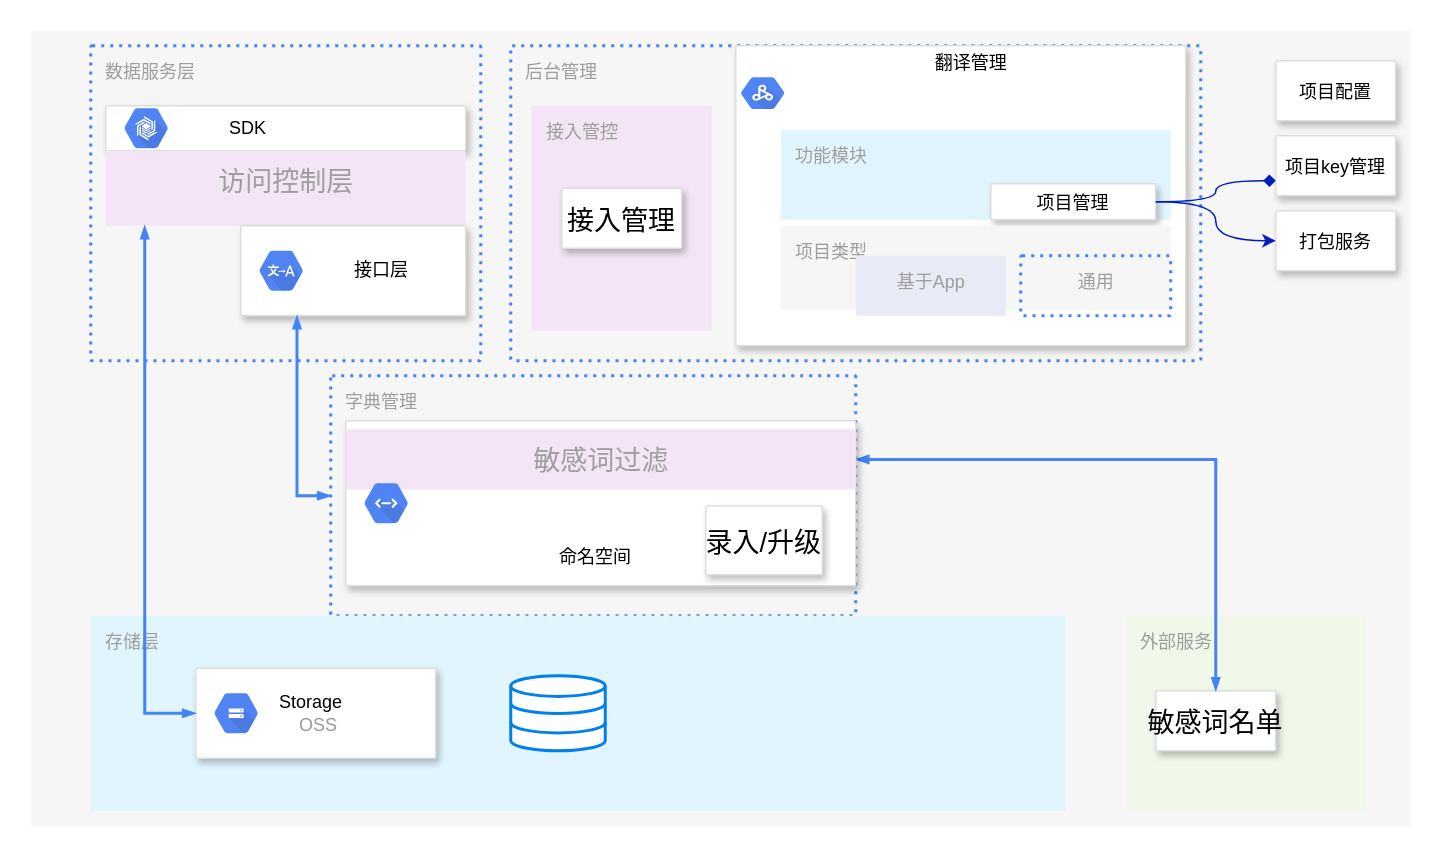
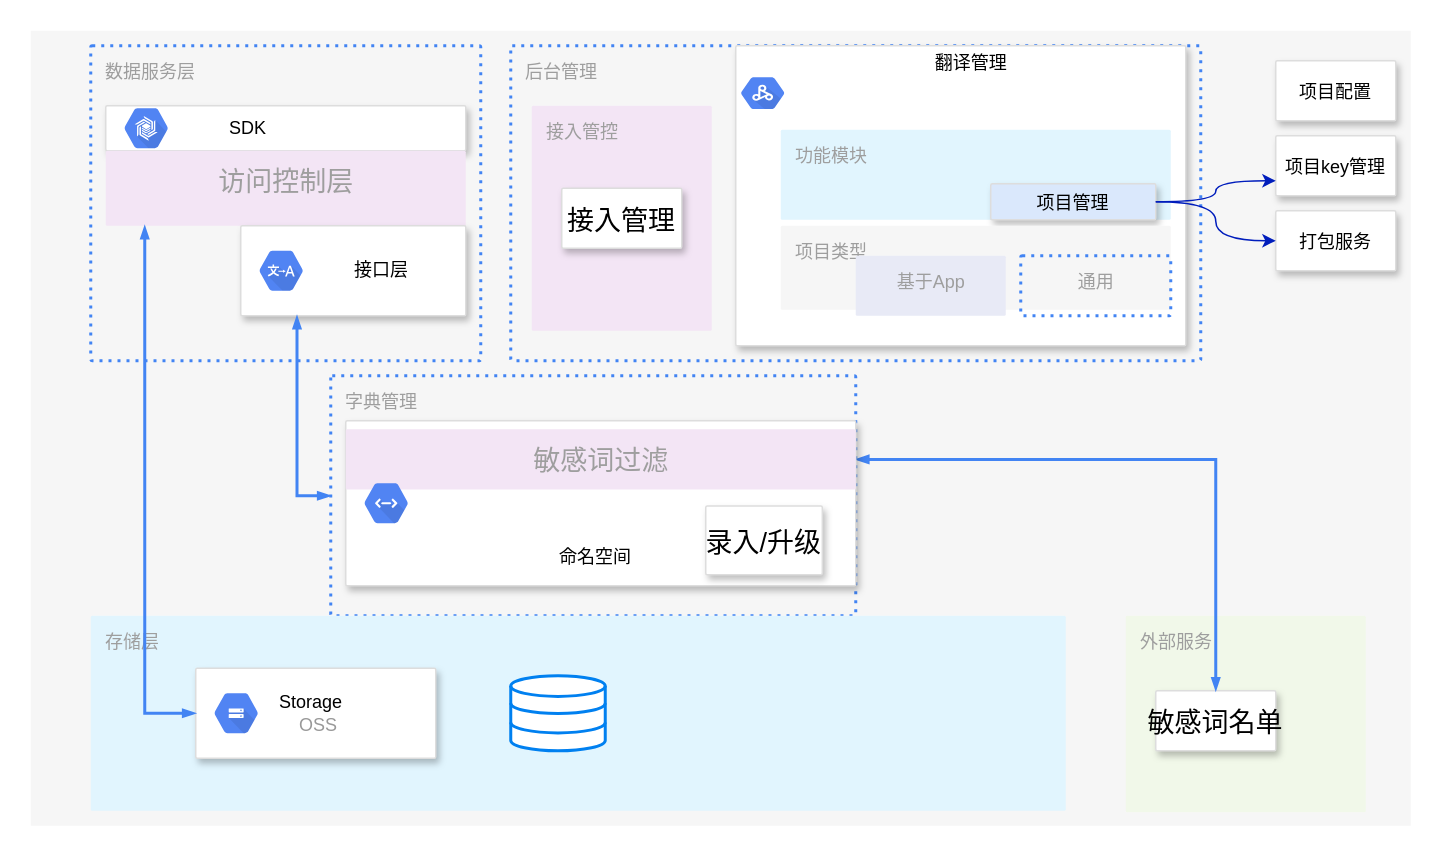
edge "项目管理" -> "项目key管理": arrowhead diamond -> classic
node "项目管理": fillcolor #ffffff -> #dae8fc
